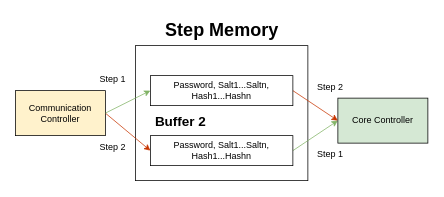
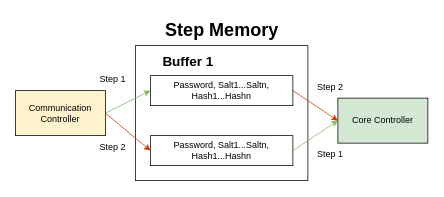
node "Buffer 1": added
node "Buffer 2": removed
